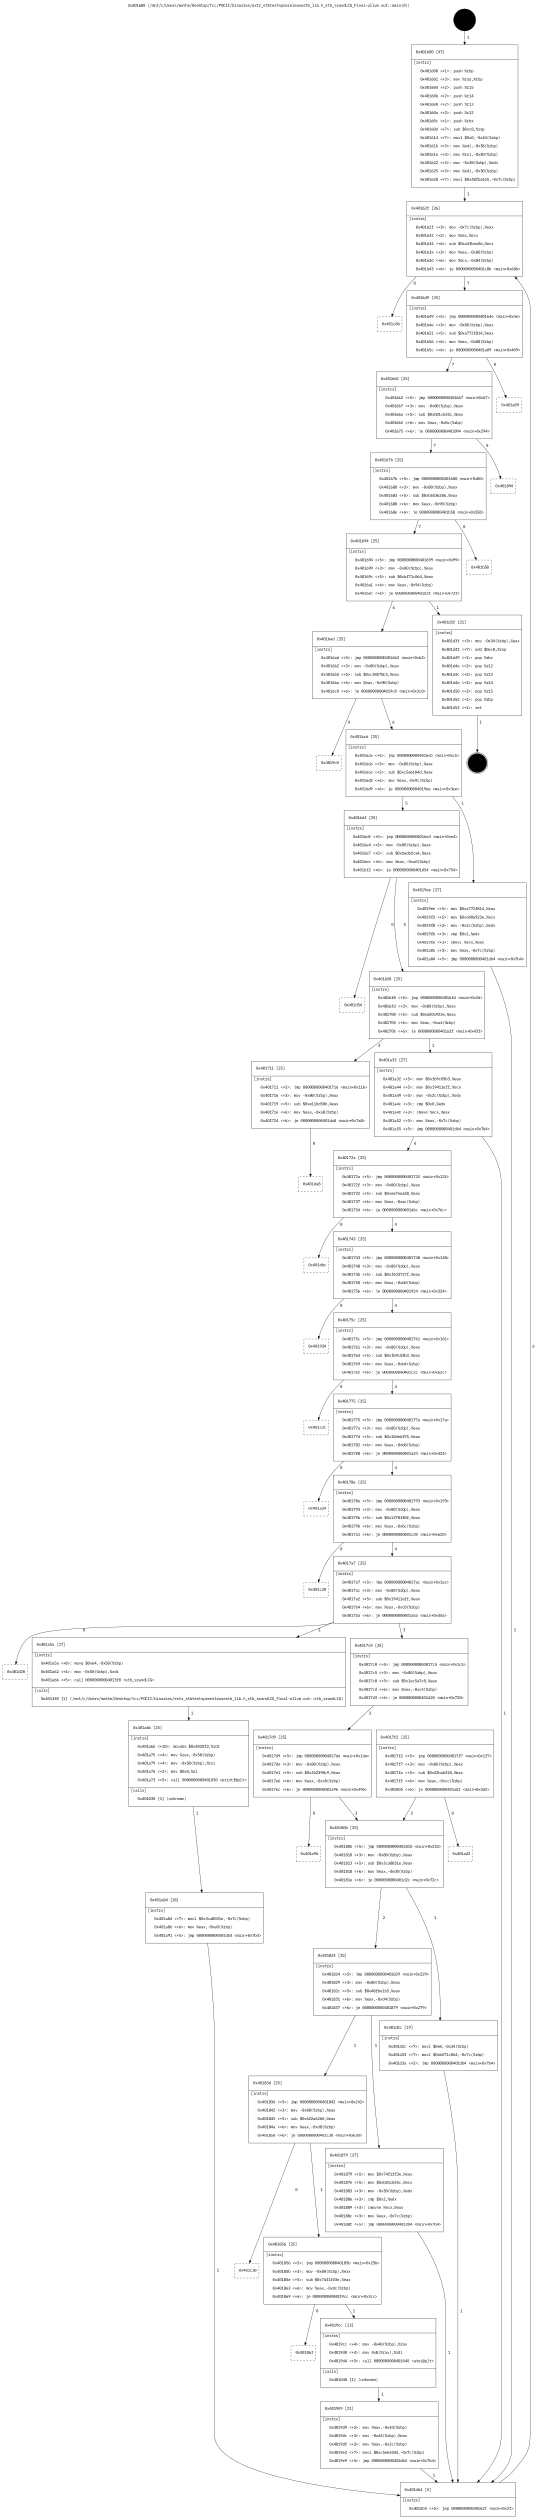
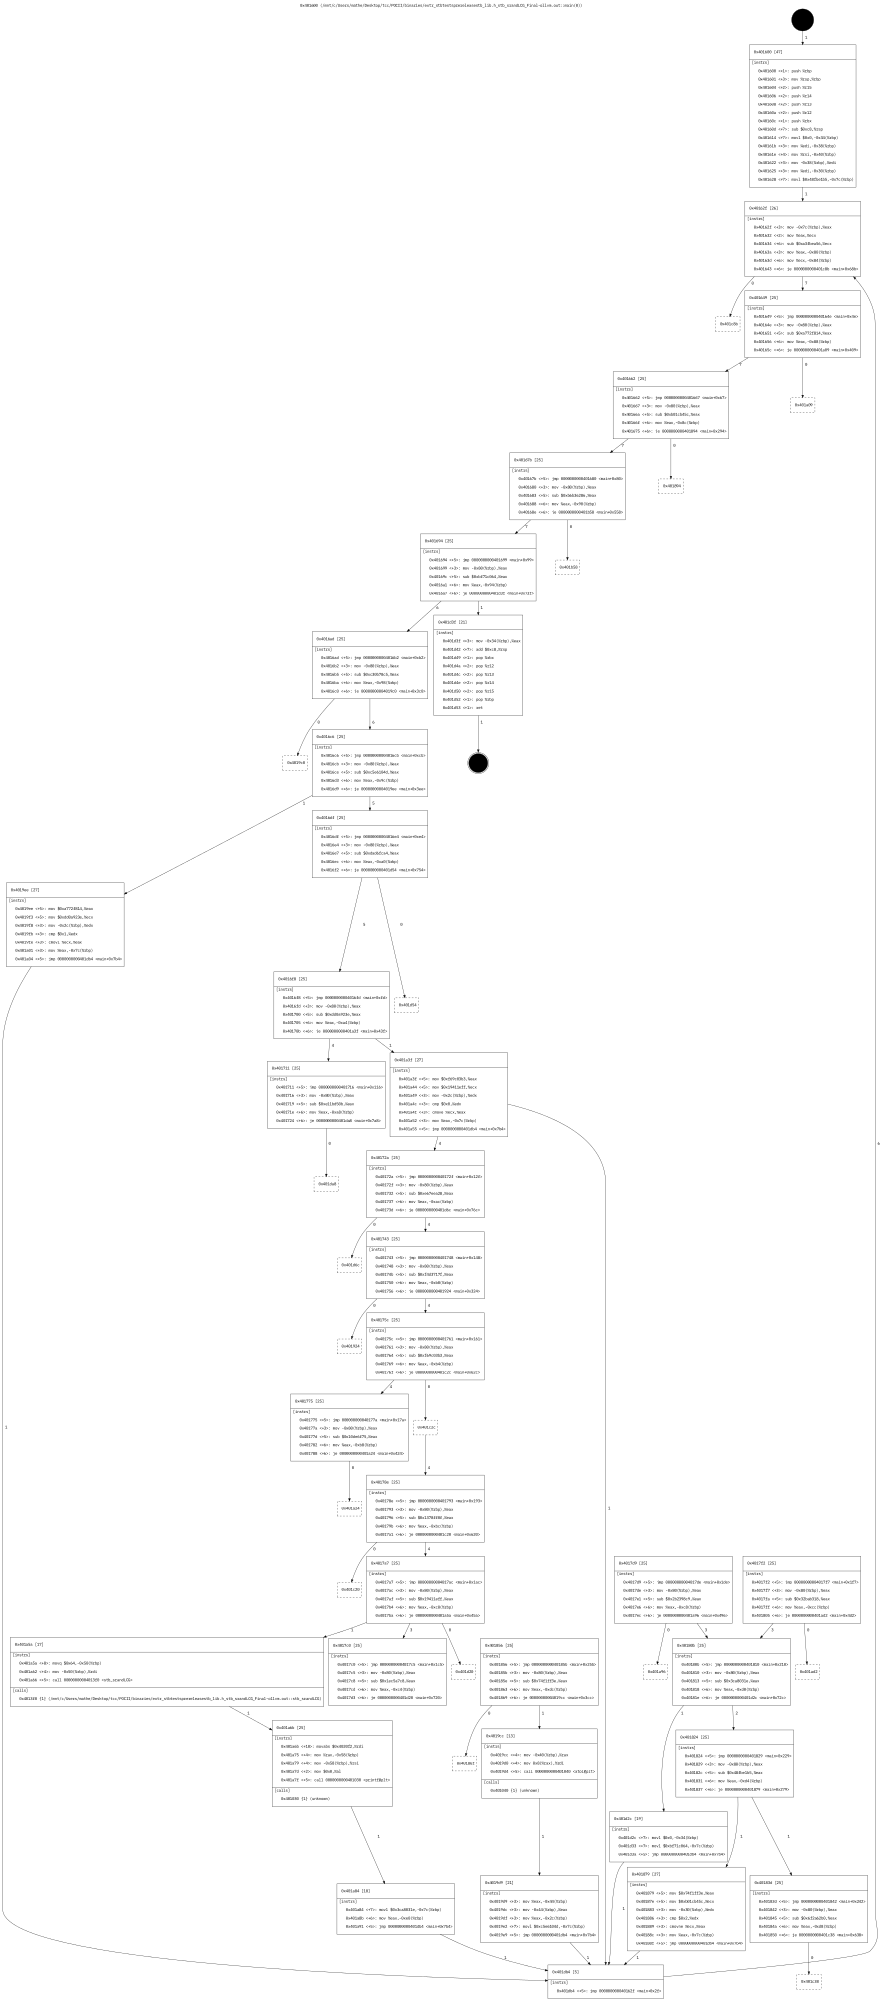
edge "0x401775 [25]" -> "0x40178e [25]": now "0x401c2c" -> "0x40178e [25]"
edge "0x4017c0 [25]" -> "0x4017d9 [25]": removed, label "3"
edge "0x40183d [25]" -> "0x401856 [25]": removed, label "1"
